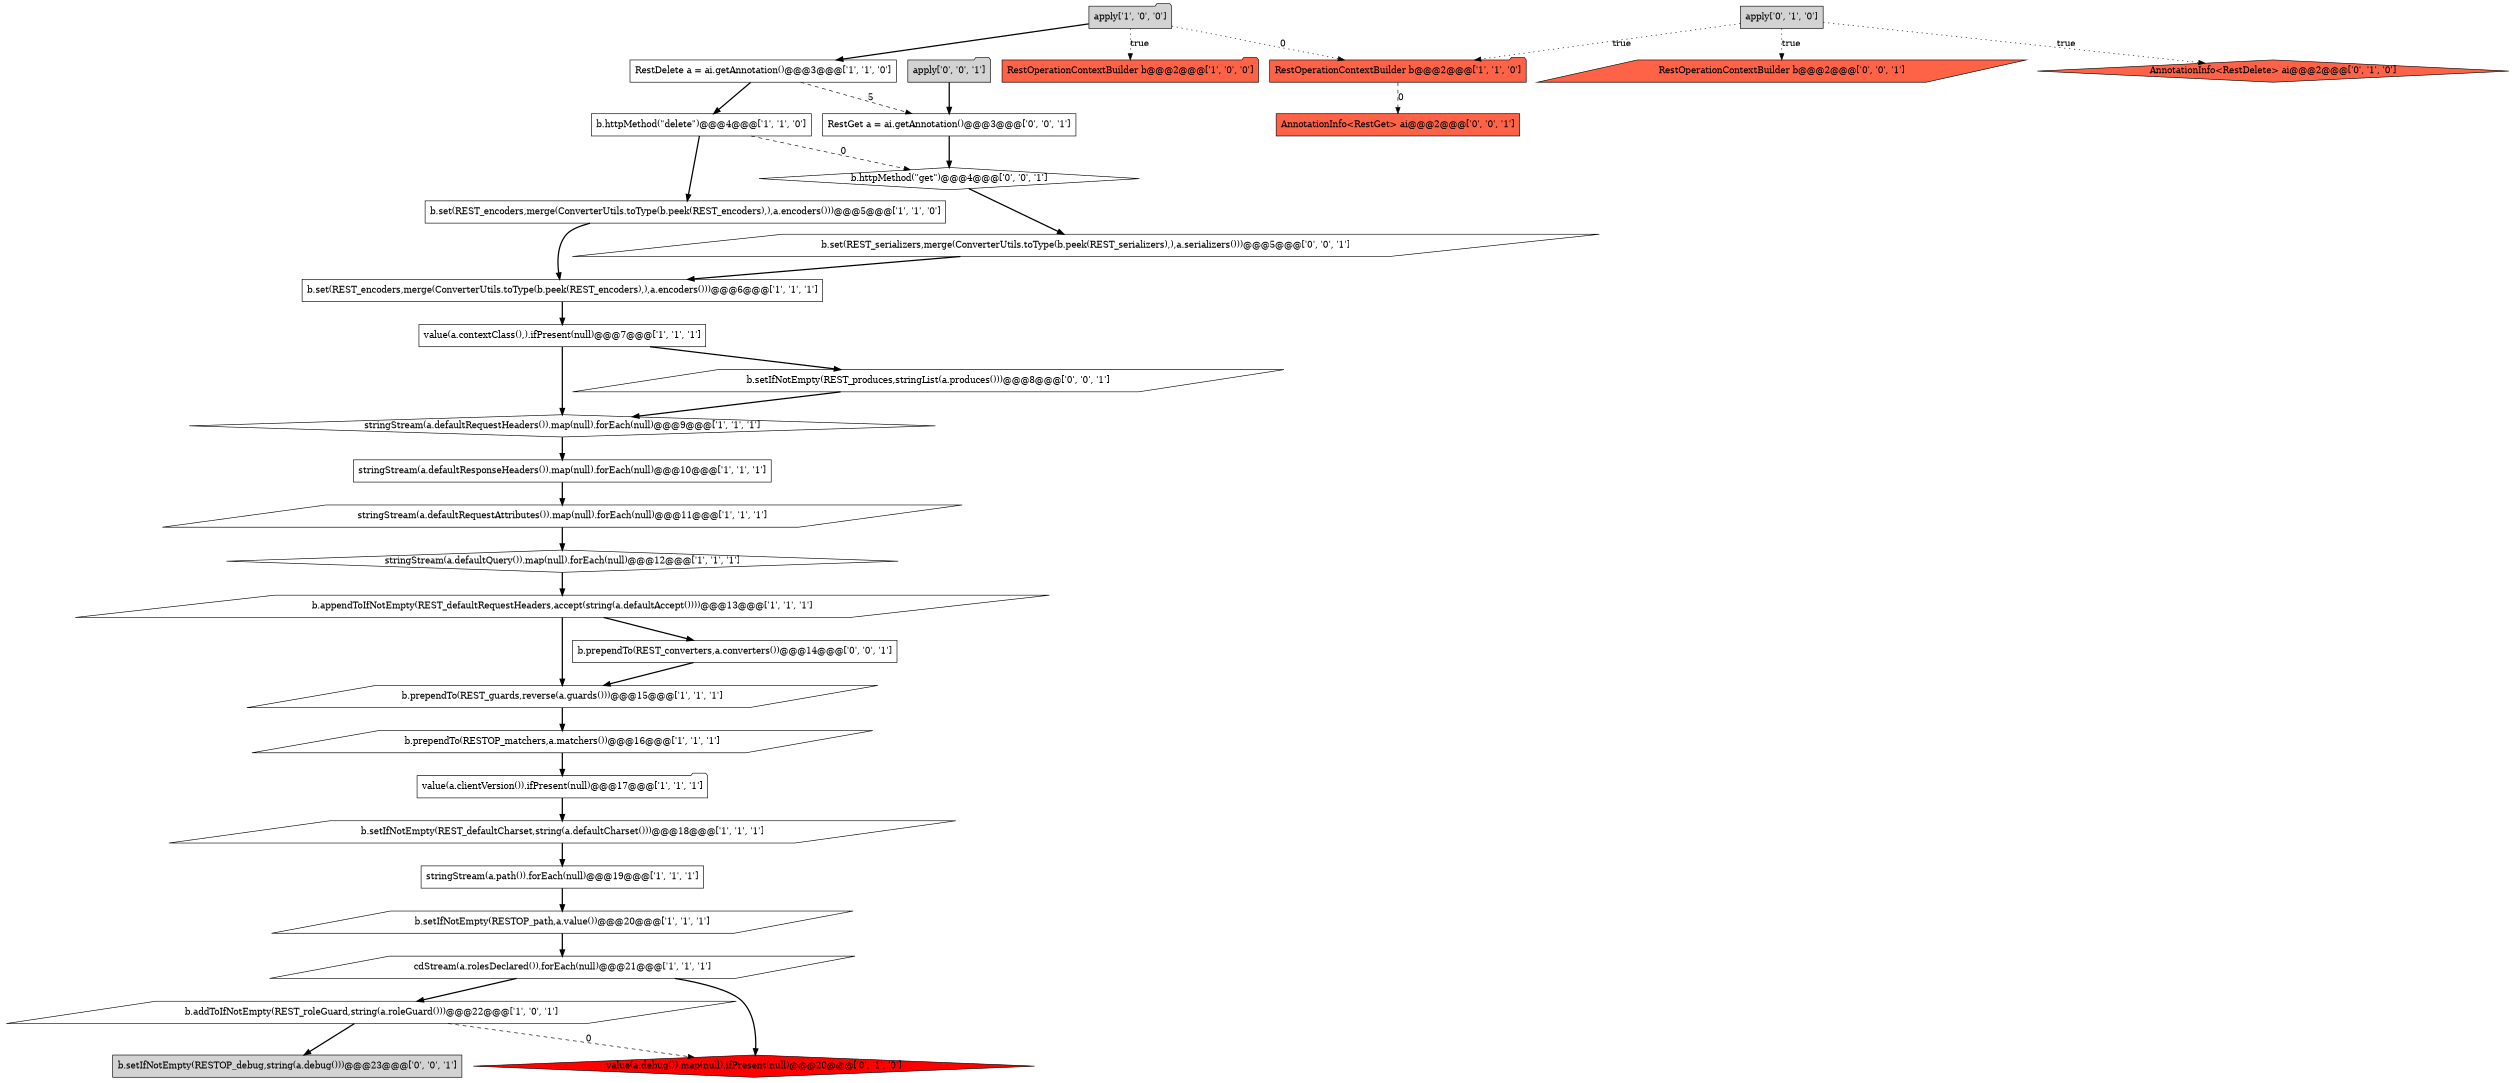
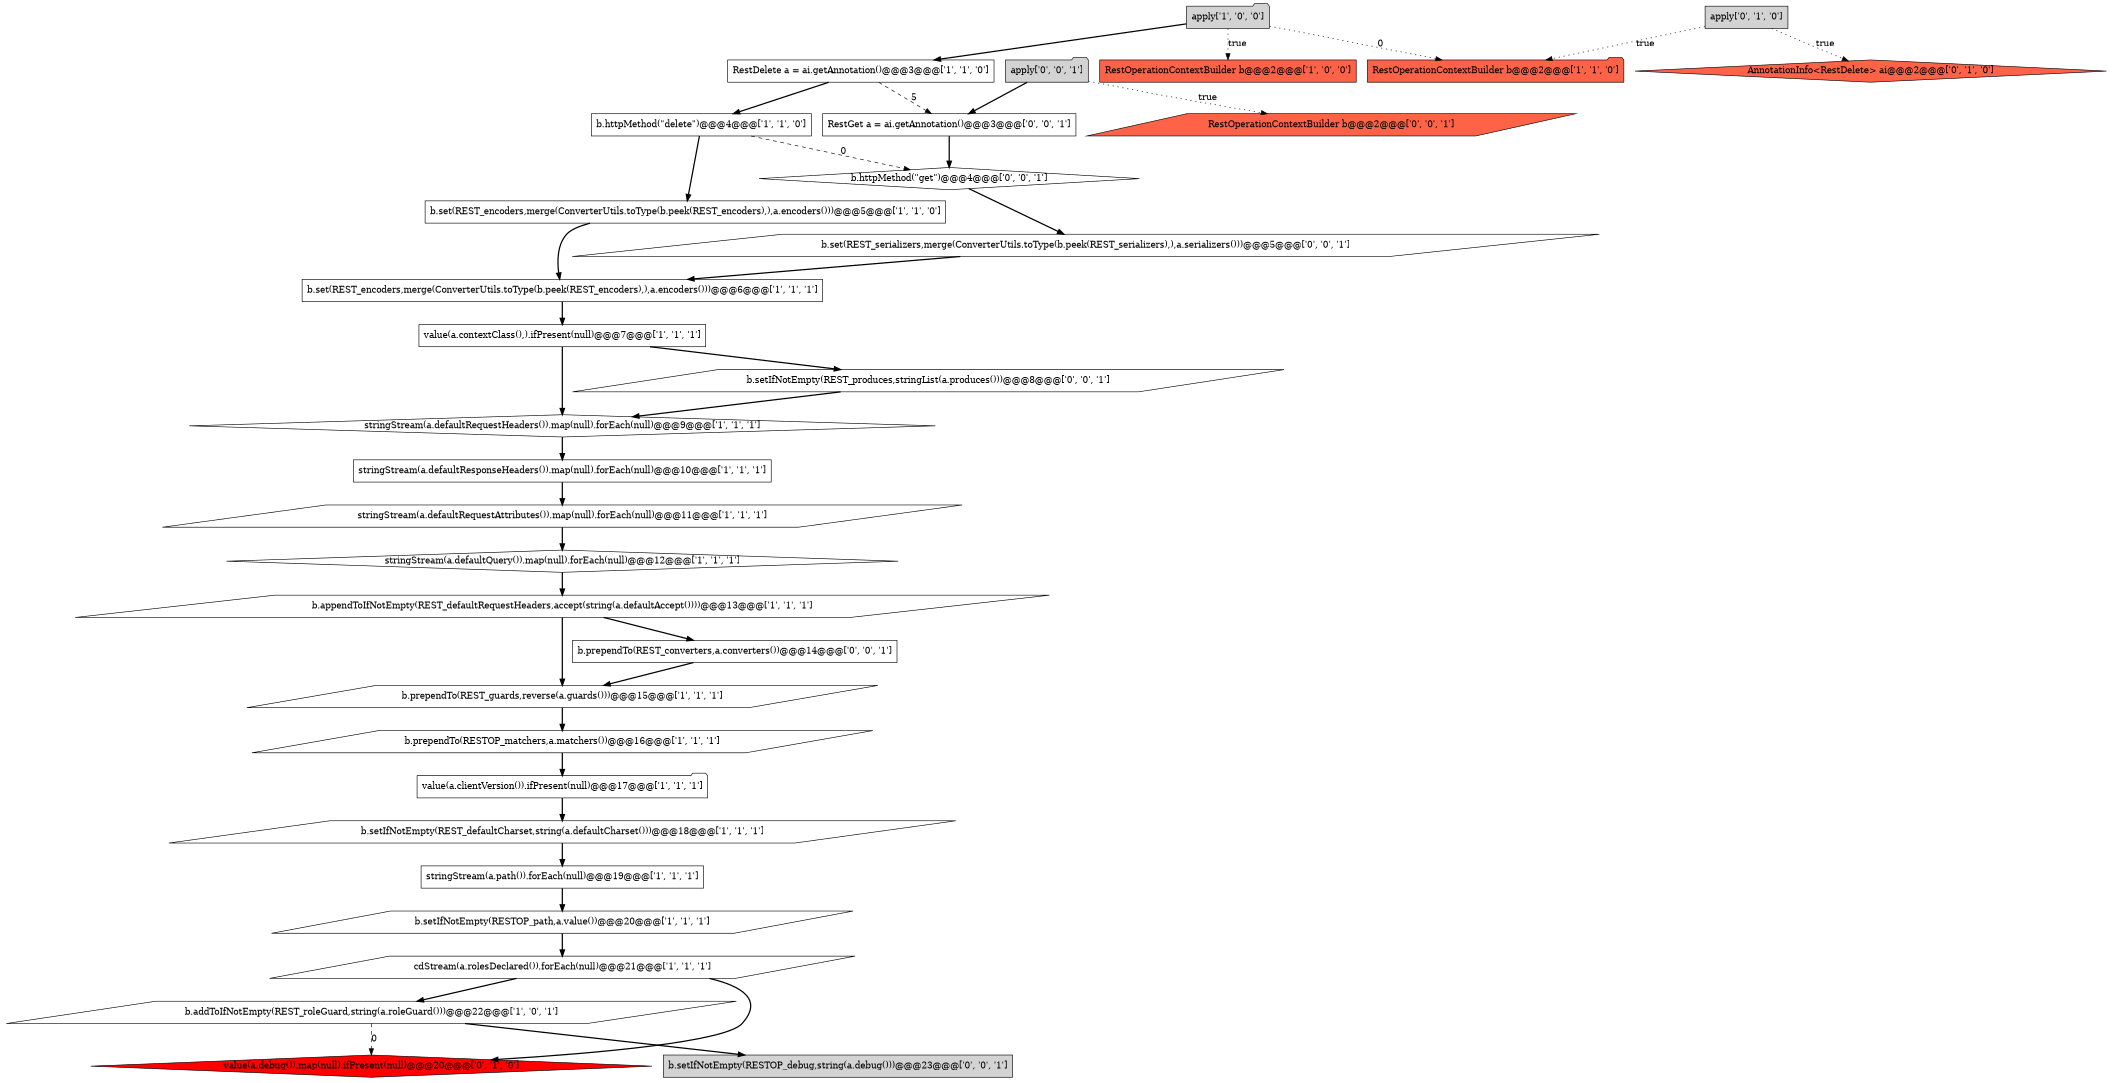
edge "apply['0', '1', '0']" -> "RestOperationContextBuilder b@@@2@@@['0', '0', '1']": now "apply['0', '0', '1']" -> "RestOperationContextBuilder b@@@2@@@['0', '0', '1']"
node "RestOperationContextBuilder b@@@2@@@['1', '0', '0']": shape folder -> box
node "AnnotationInfo<RestGet> ai@@@2@@@['0', '0', '1']": removed
